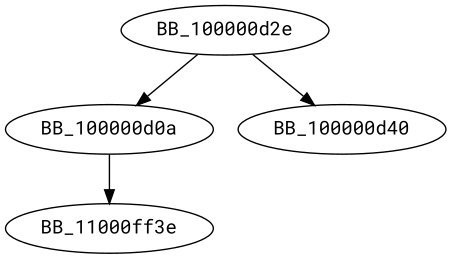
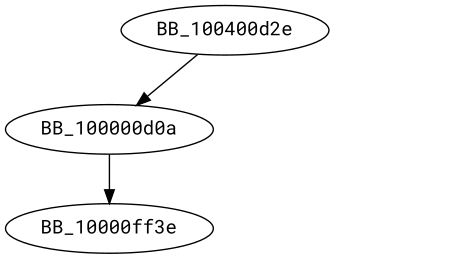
node "BB_100000d2e": label "BB_100000d2e" -> "BB_100400d2e"
node "BB_100000d40": removed
node "BB_11000ff3e": label "BB_11000ff3e" -> "BB_10000ff3e"
